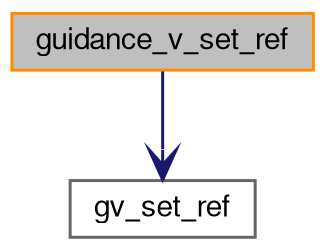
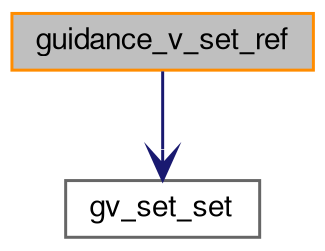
node "gv_set_ref": label "gv_set_ref" -> "gv_set_set"
